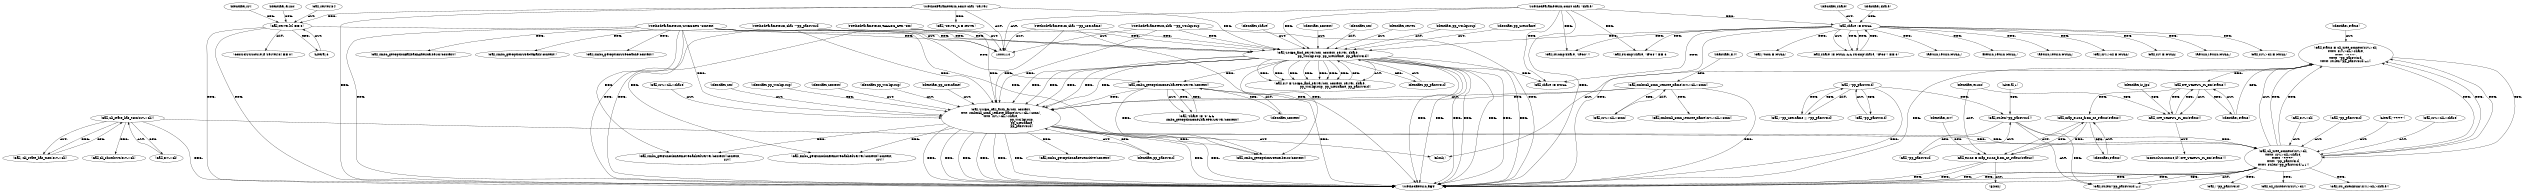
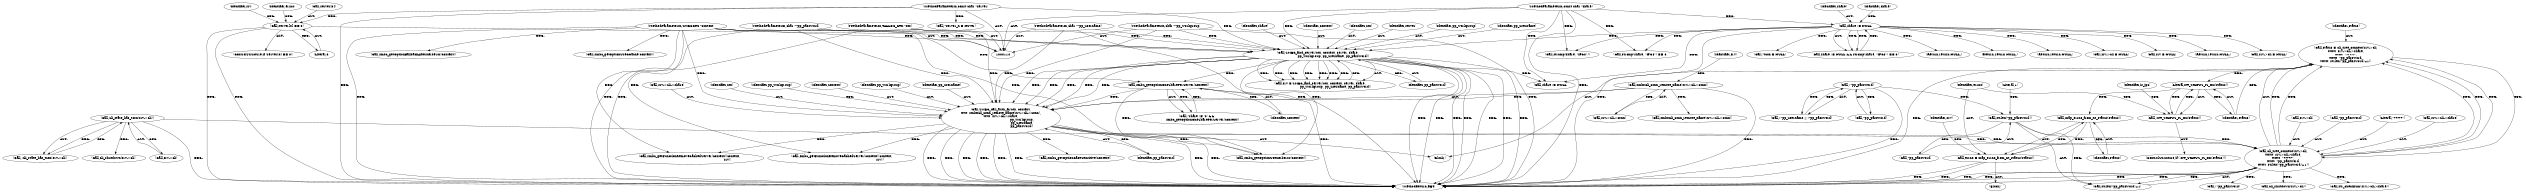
node "(Call,smbc_getOptionUseNTHash(context))": removed
node "(Call,NT_STATUS_IS_OK(status))": label "(Call,NT_STATUS_IS_OK(status))" -> "(Literal,NT_STATUS_IS_OK(status))"
